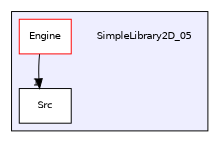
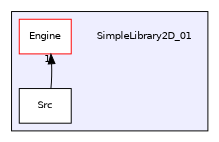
node "SimpleLibrary2D_05": label "SimpleLibrary2D_05" -> "SimpleLibrary2D_01"
edge "Engine" -> "Src": reversed
